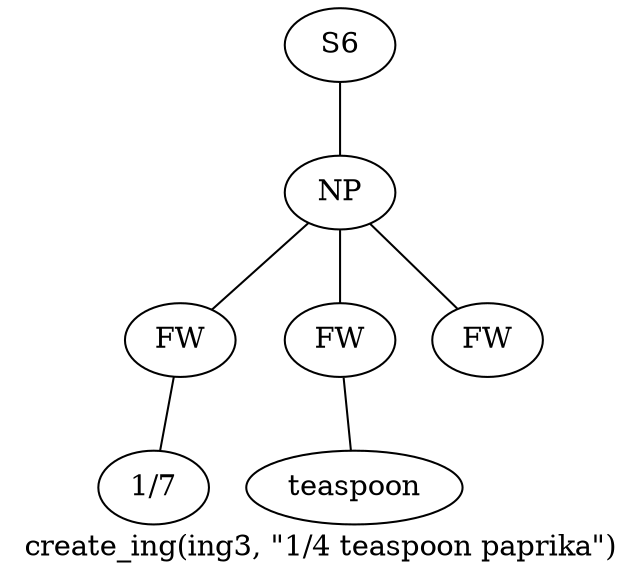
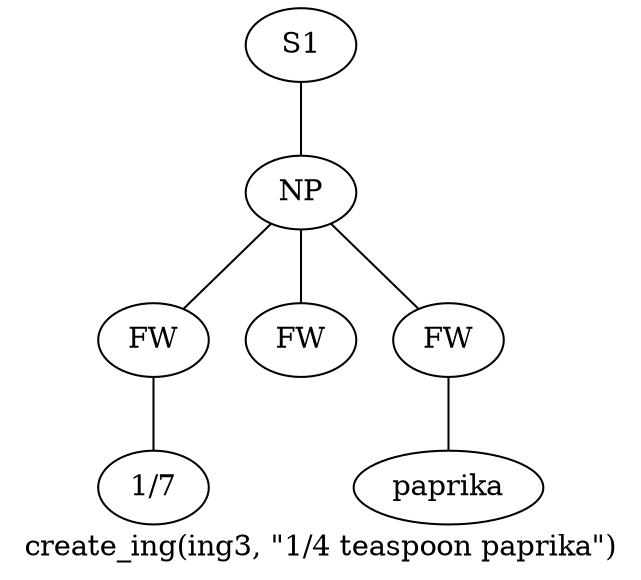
node "S6": label "S6" -> "S1"
node "teaspoon": removed
node "paprika": added
